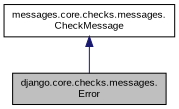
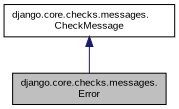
node "messages.core.checks.messages. CheckMessage": label "messages.core.checks.messages. CheckMessage" -> "django.core.checks.messages. CheckMessage"
